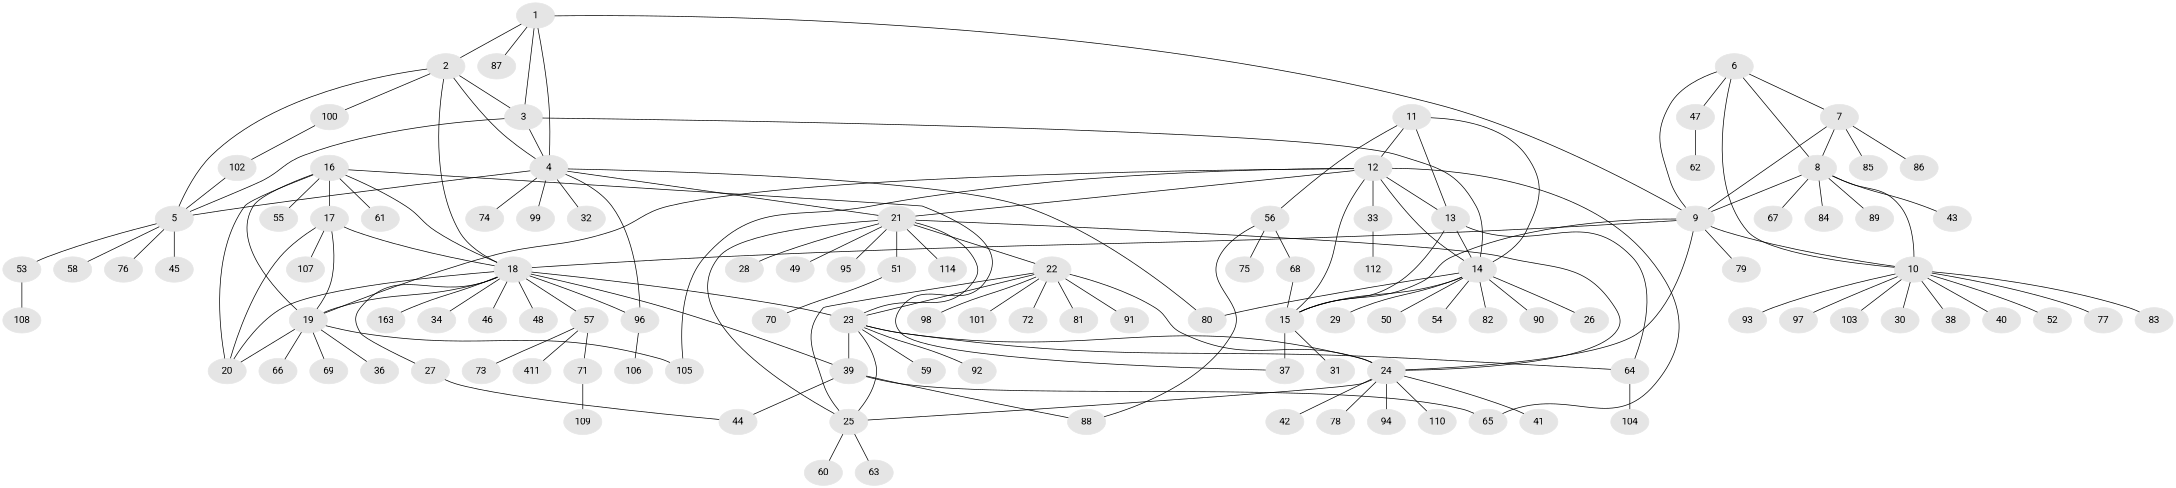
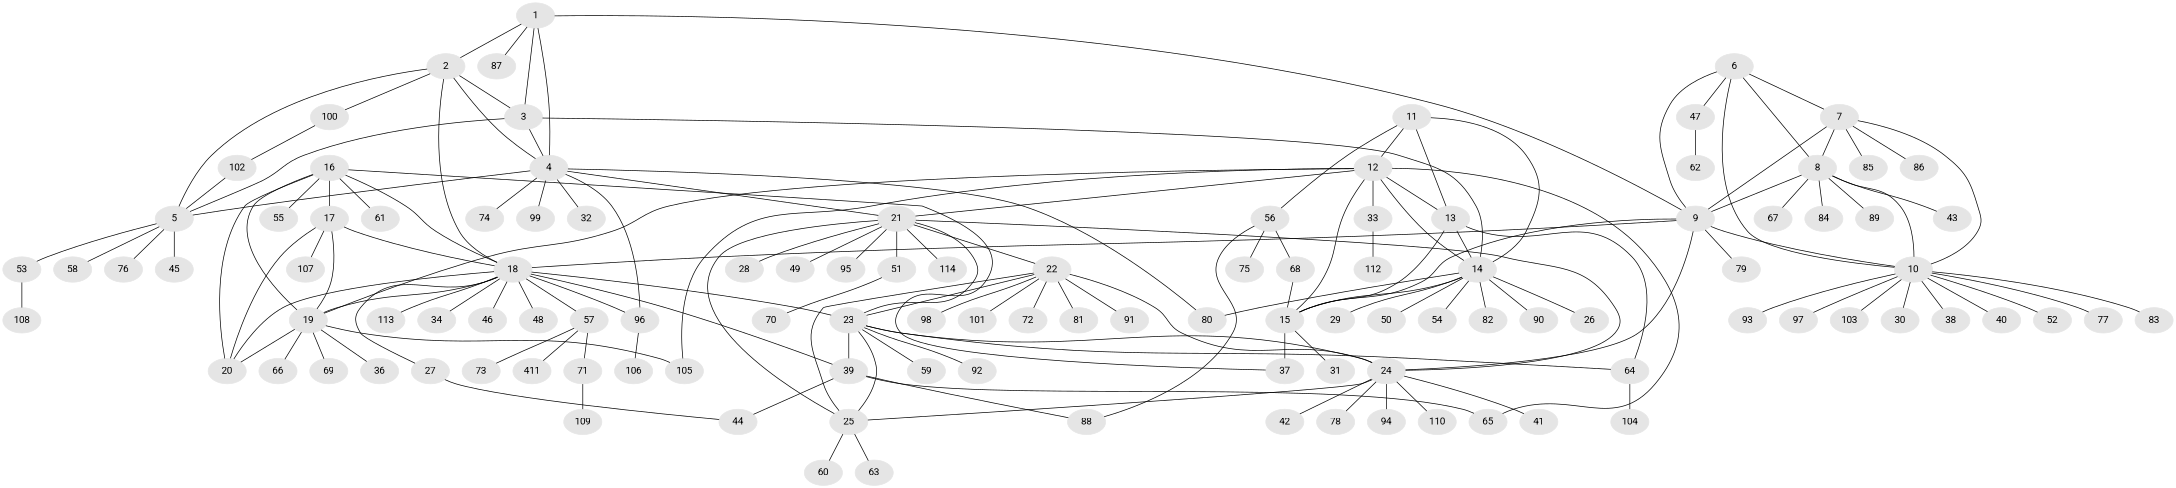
edge "7" -- "10": added
node "163": label "163" -> "113"
